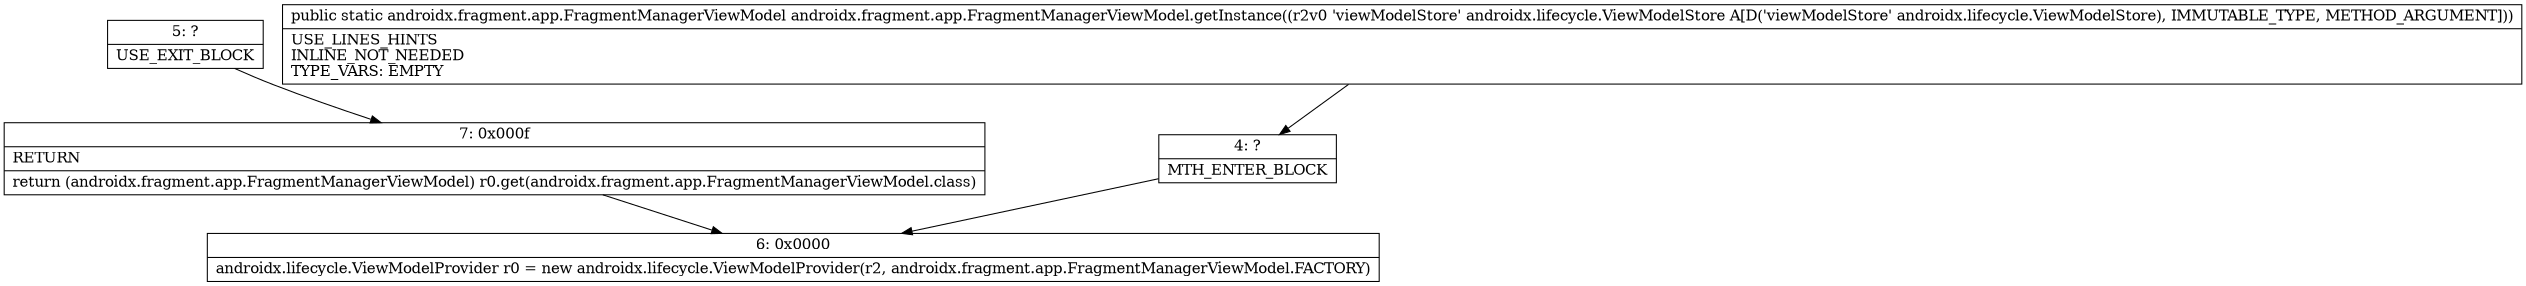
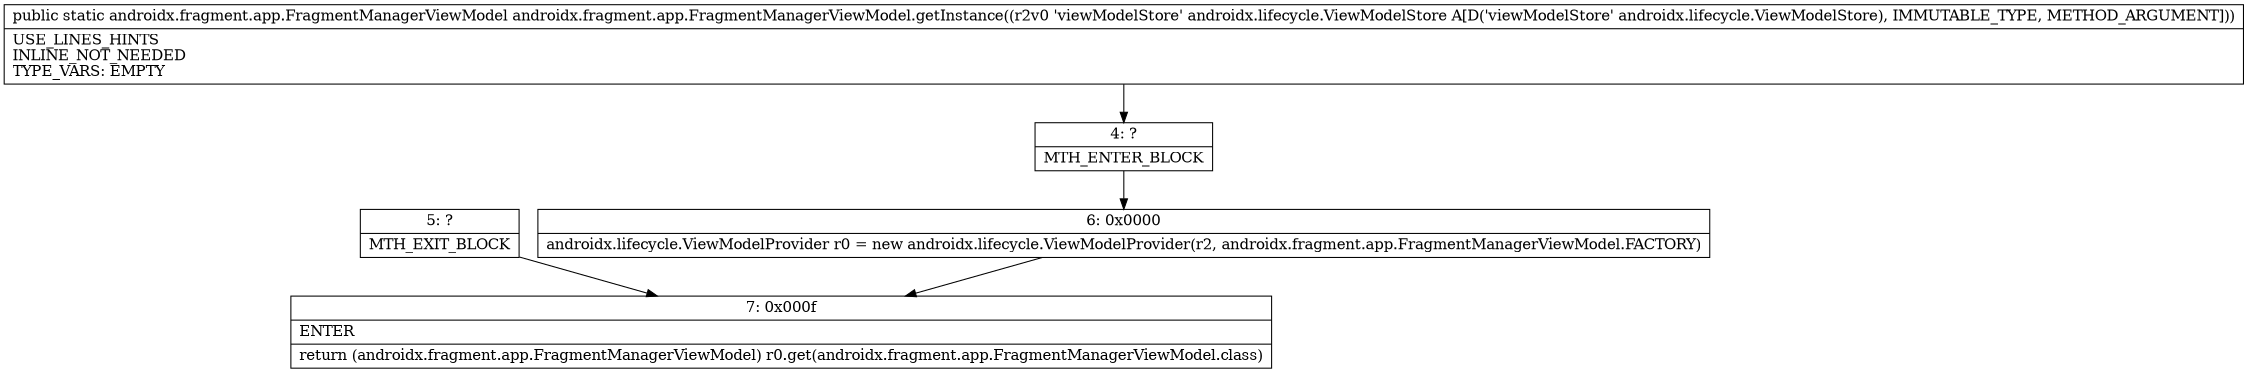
node "5: ?": text "USE_EXIT_BLOCK" -> "MTH_EXIT_BLOCK"
node "7: 0x000f": text "RETURN" -> "ENTER"
edge "7: 0x000f" -> "6: 0x0000": reversed
